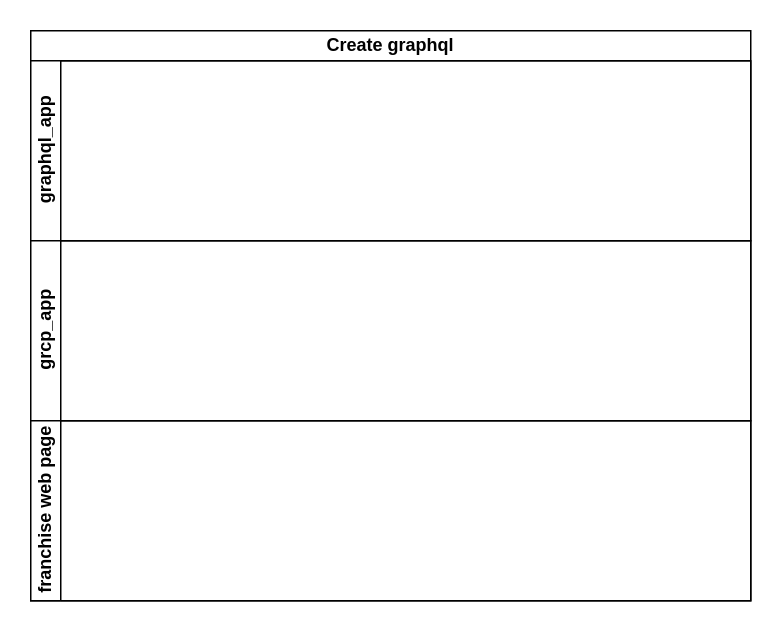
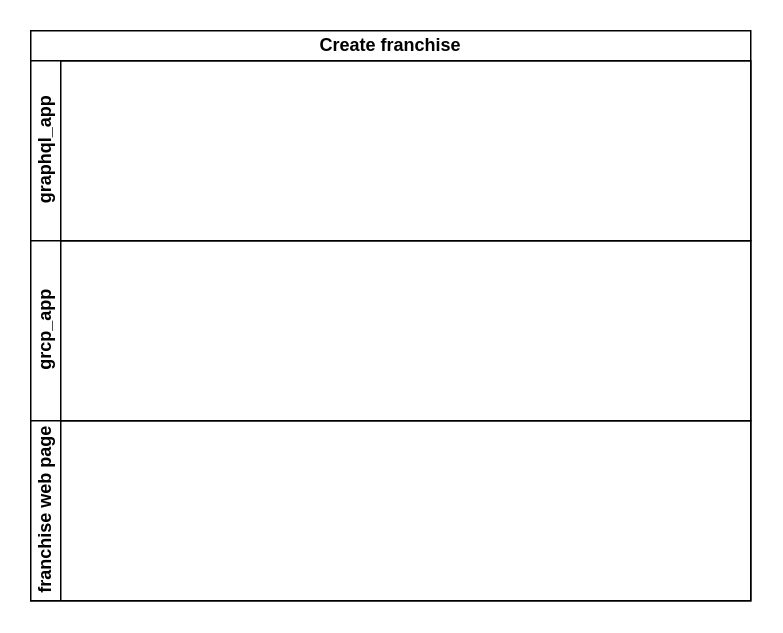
node "Create graphql": label "Create graphql" -> "Create franchise"
